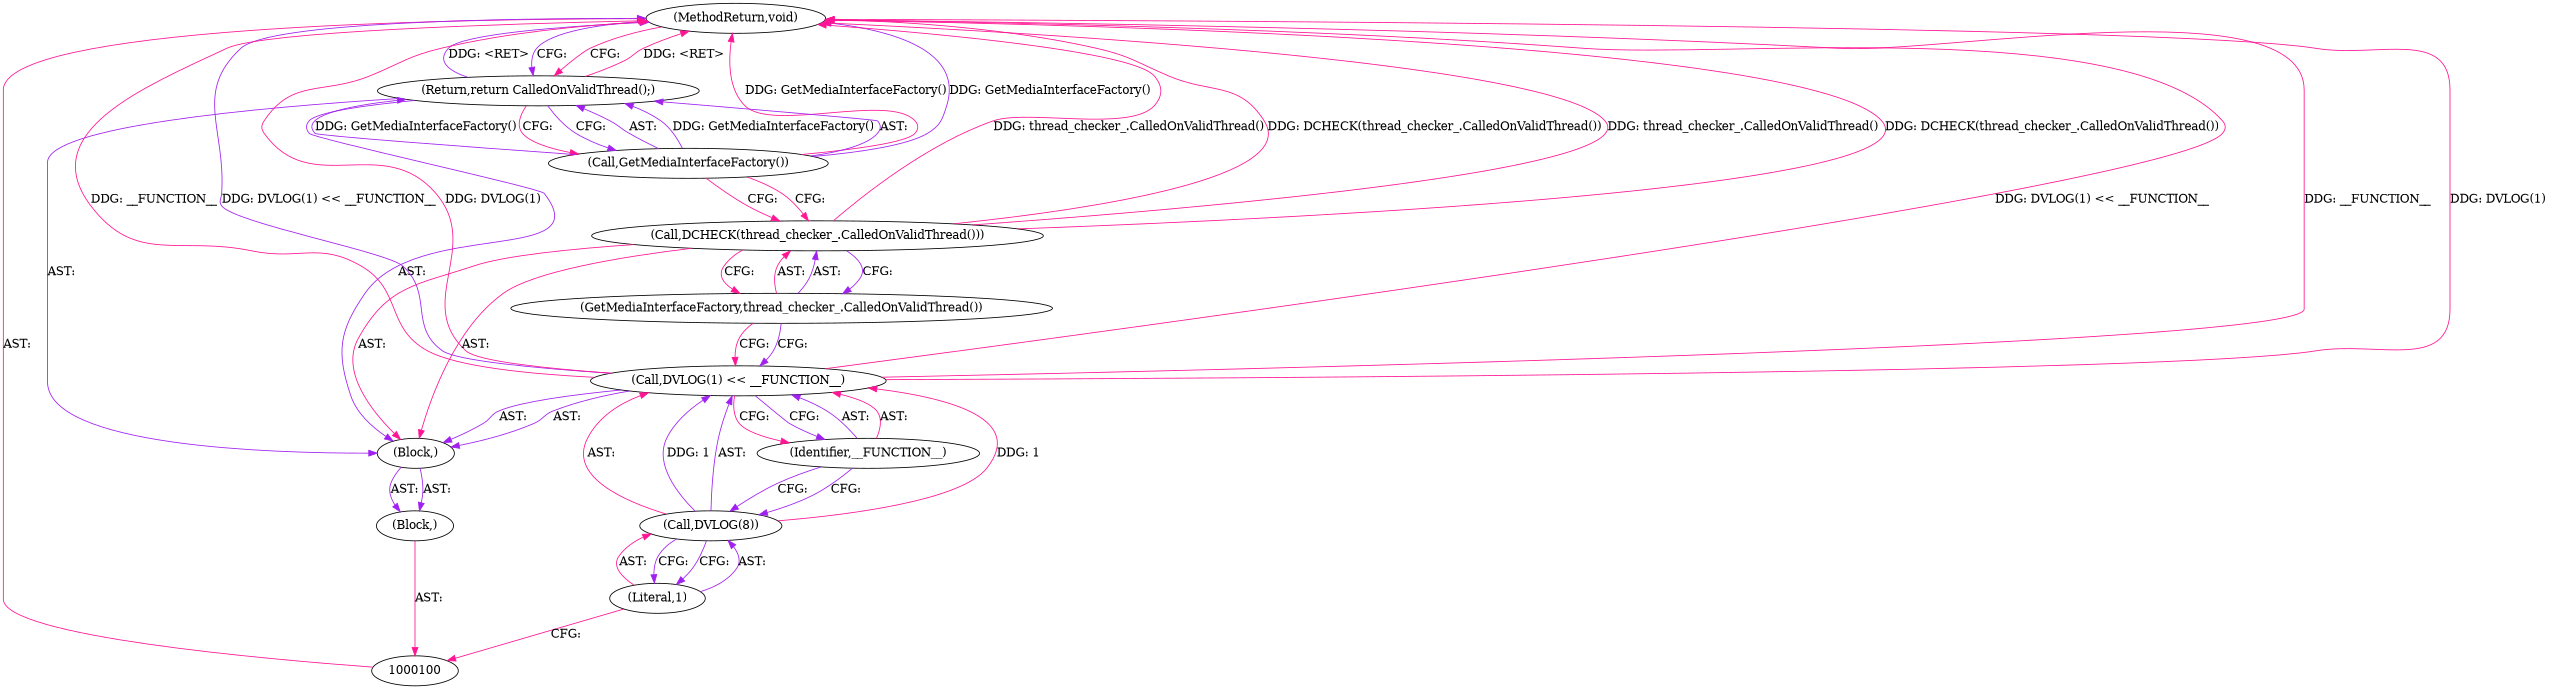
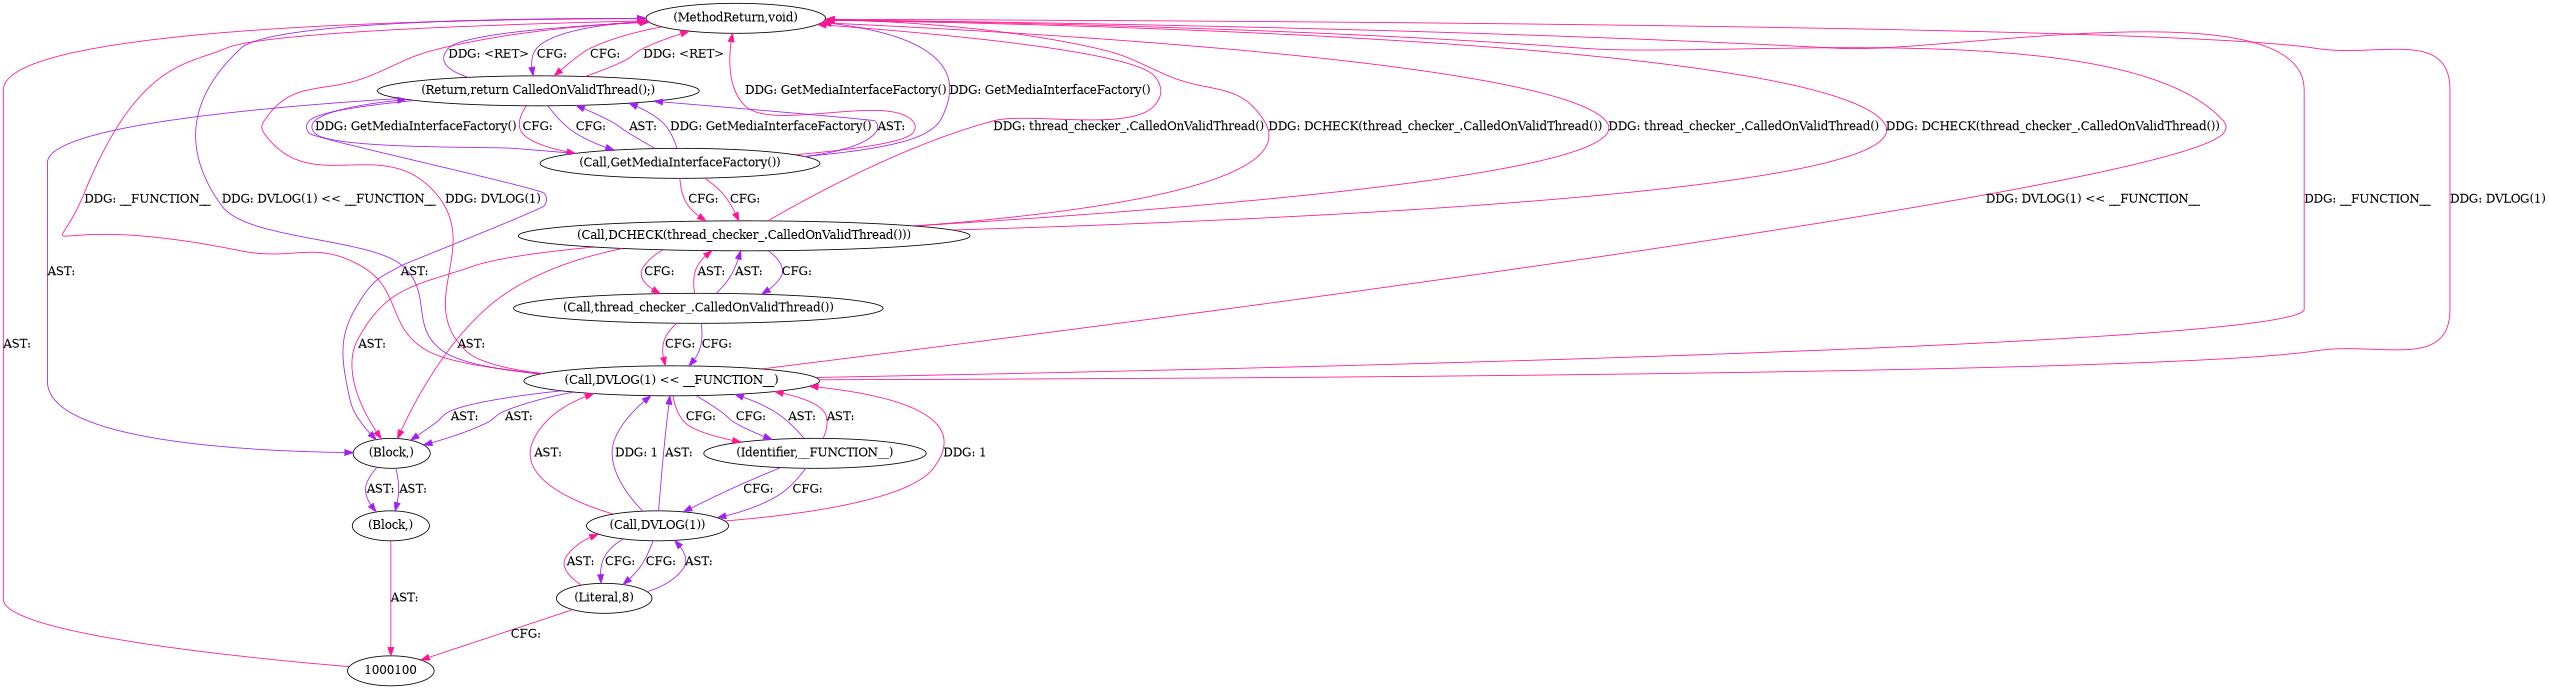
node "(GetMediaInterfaceFactory,thread_checker_.CalledOnValidThread())": label "(GetMediaInterfaceFactory,thread_checker_.CalledOnValidThread())" -> "(Call,thread_checker_.CalledOnValidThread())"
node "(Call,DVLOG(8))": label "(Call,DVLOG(8))" -> "(Call,DVLOG(1))"
node "(Literal,1)": label "(Literal,1)" -> "(Literal,8)"
